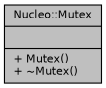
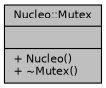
node "Nucleo::Mutex": text "+ Mutex()" -> "+ Nucleo()"
